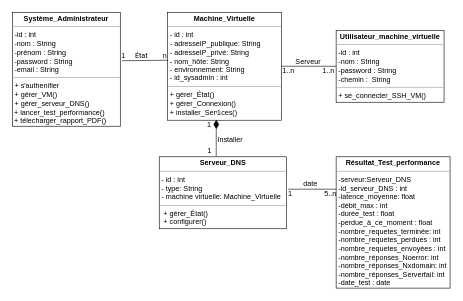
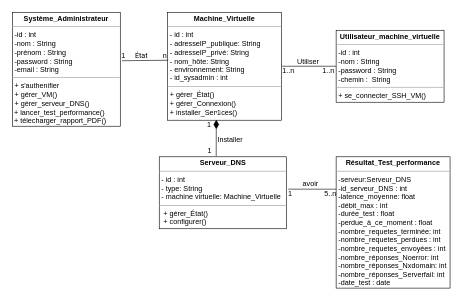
node "Serveur": label "Serveur" -> "Utiliser"
node "date": label "date" -> "avoir"
